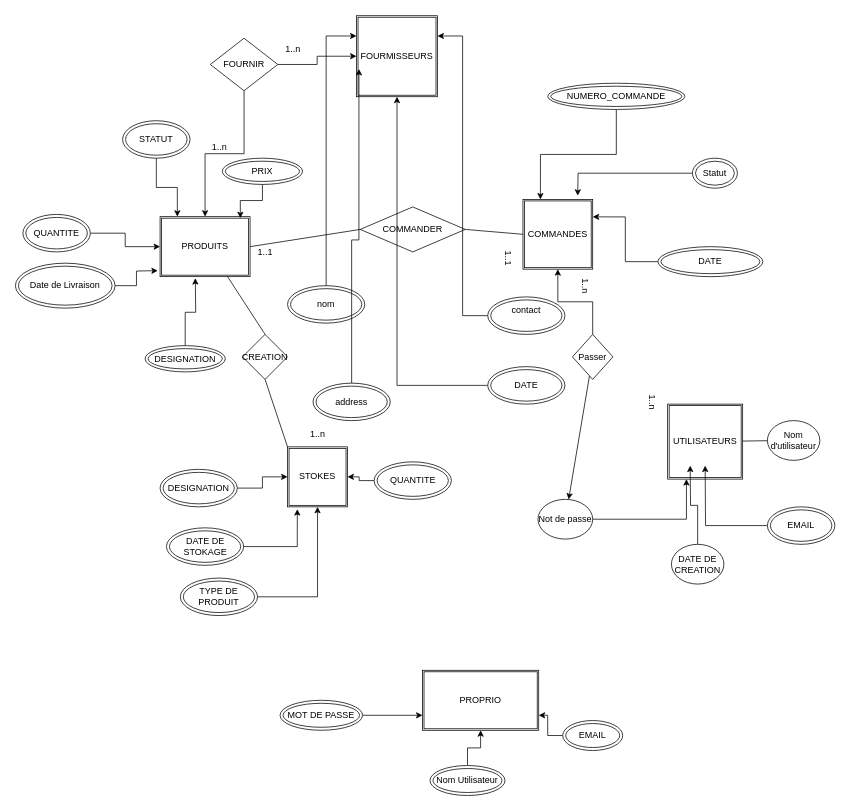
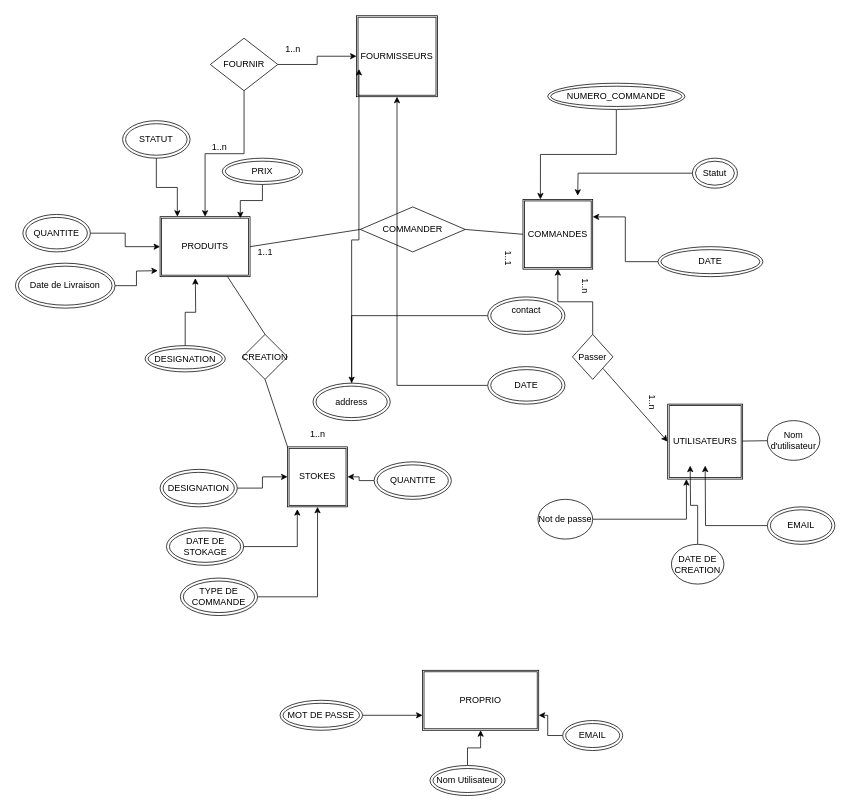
edge "nom" -> "FOURMISSEURS": removed
edge "contact" -> "FOURMISSEURS": now "contact" -> "address"
node "nom": removed
edge "Passer" -> "Not de passe": now "Passer" -> "UTILISATEURS"
node "TYPE DE PRODUIT": label "TYPE DE PRODUIT" -> "TYPE DE COMMANDE"
